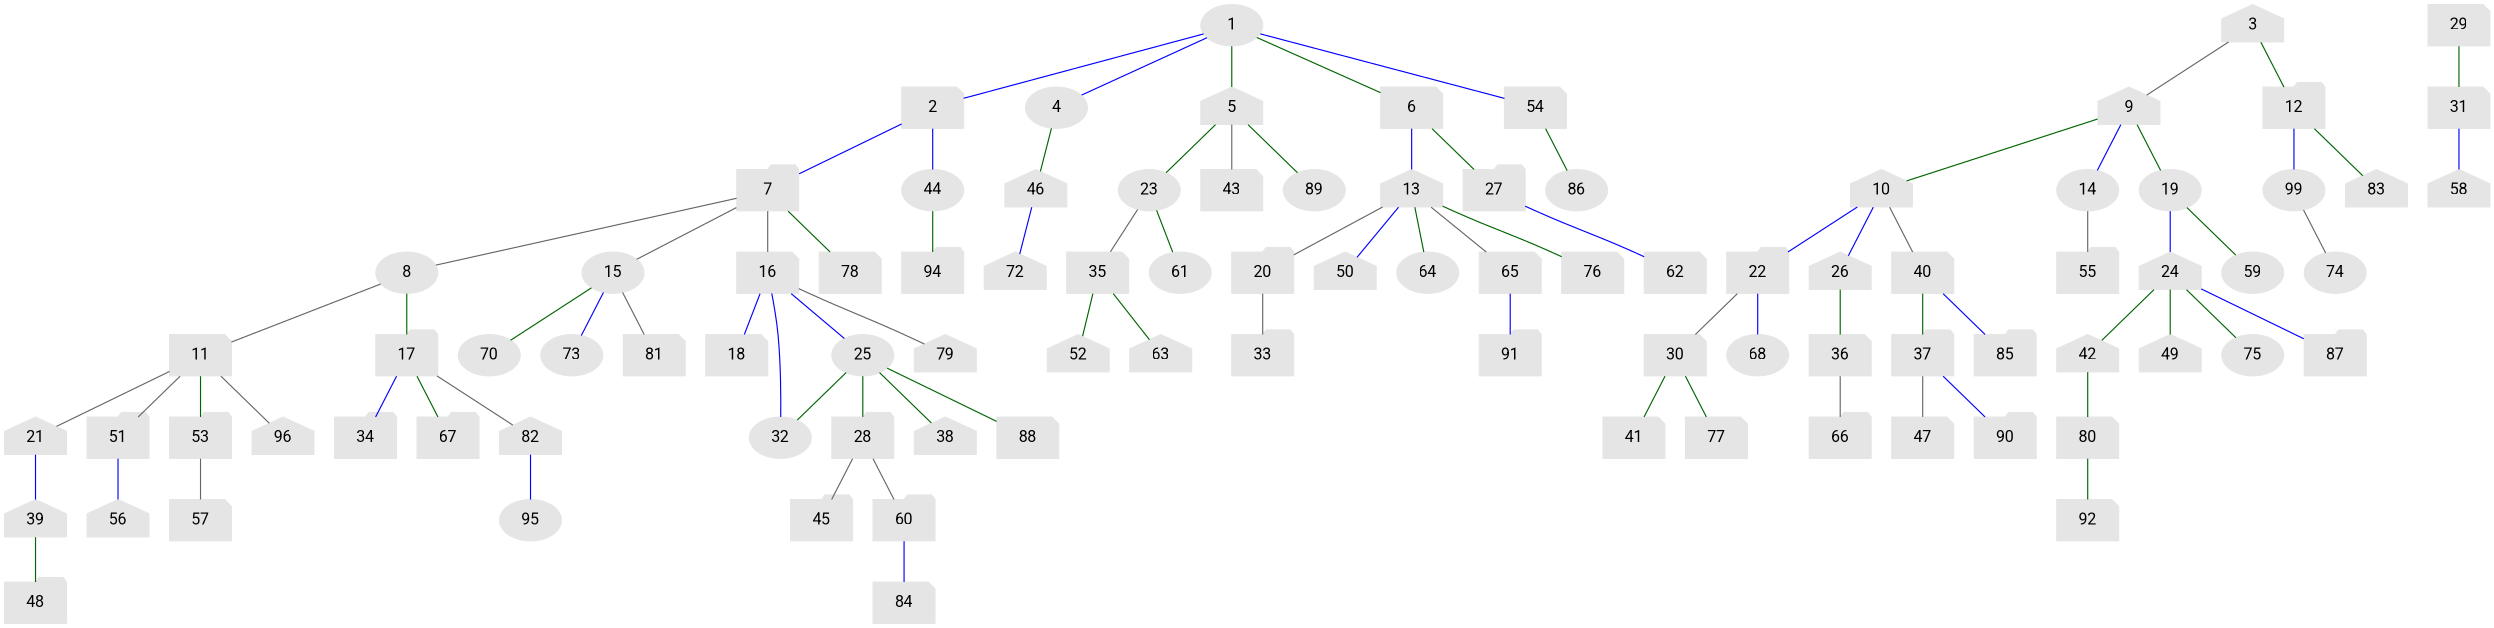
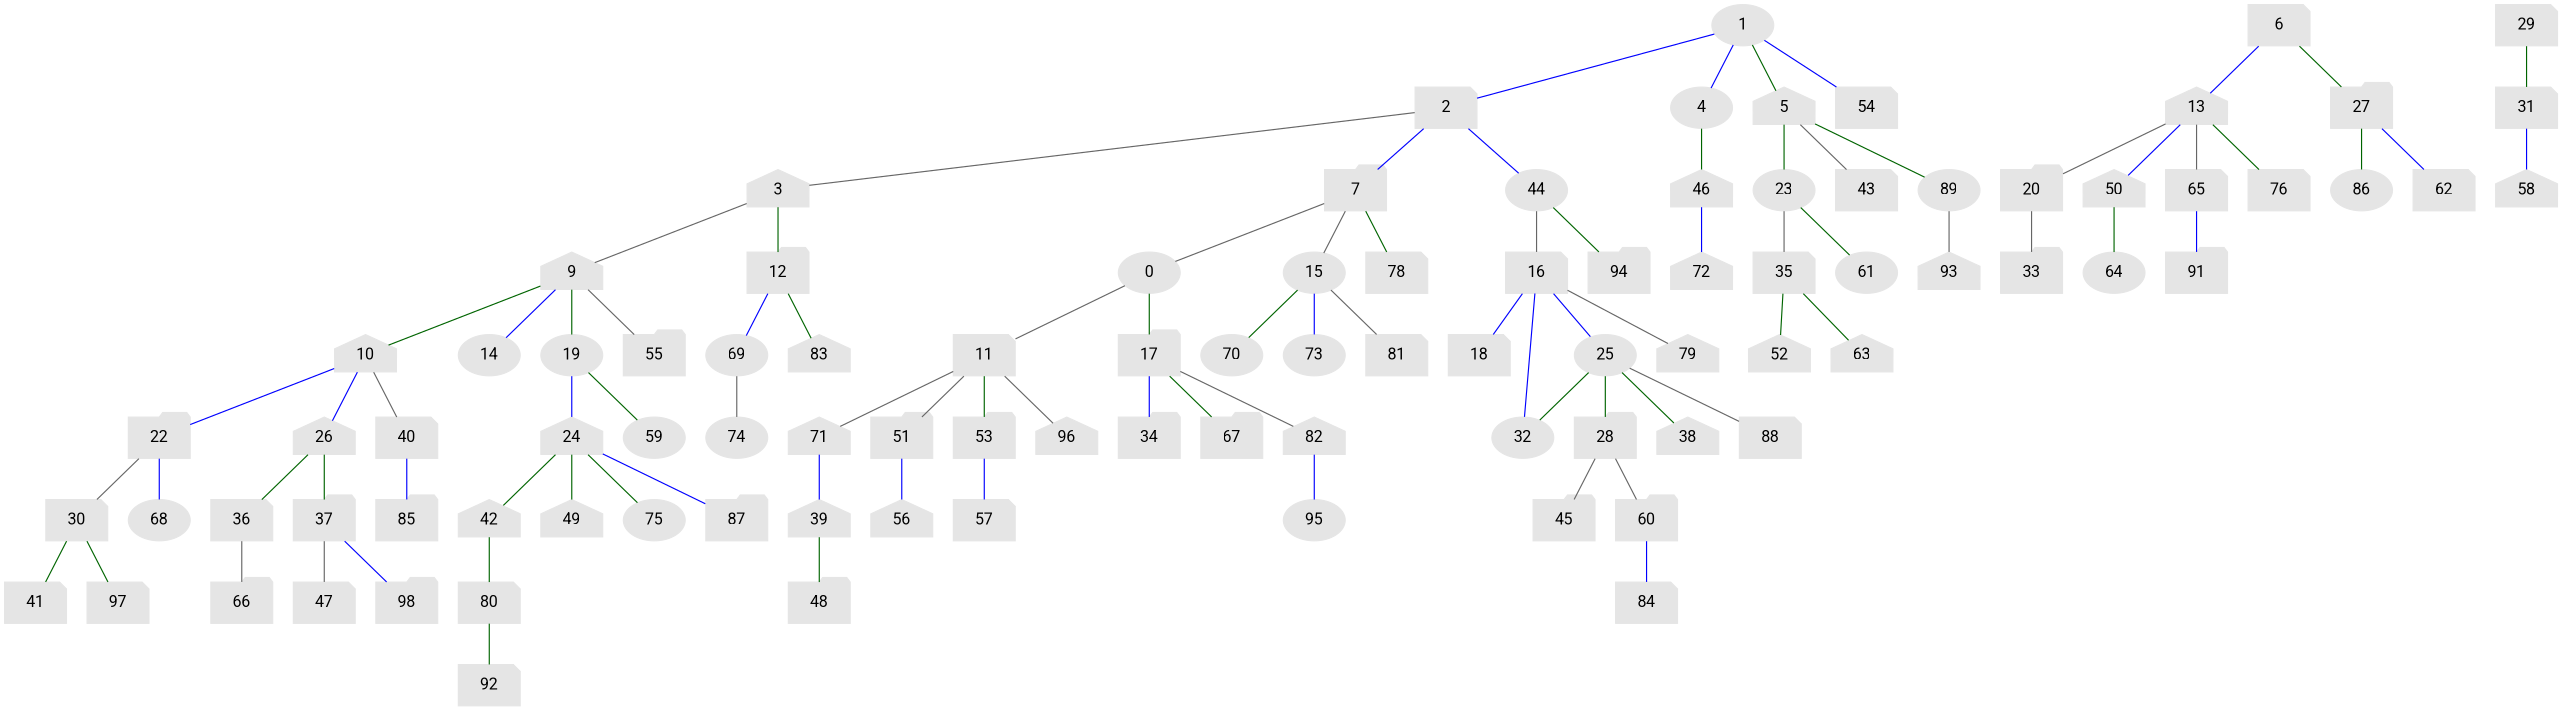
edge "1" -- "6": removed
edge "2" -- "3": added
edge "54" -- "86": now "27" -- "86"
node "99": label "99" -> "69"
edge "13" -- "64": now "50" -- "64"
edge "7" -- "16": now "44" -- "16"
edge "14" -- "55": now "9" -- "55"
node "8": label "8" -> "0"
node "93": added
edge "40" -- "37": now "26" -- "37"
edge "25" -- "88": color darkgreen -> gray40
node "21": label "21" -> "71"
node "77": label "77" -> "97"
node "90": label "90" -> "98"
edge "53" -- "57": color gray40 -> blue
